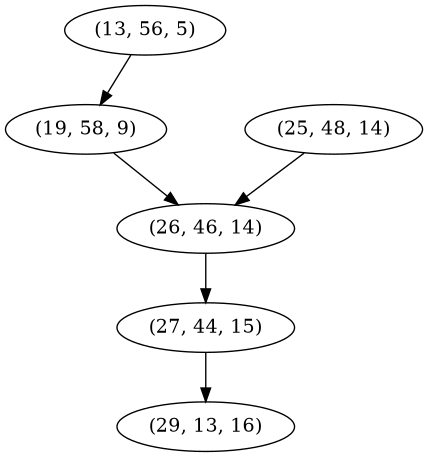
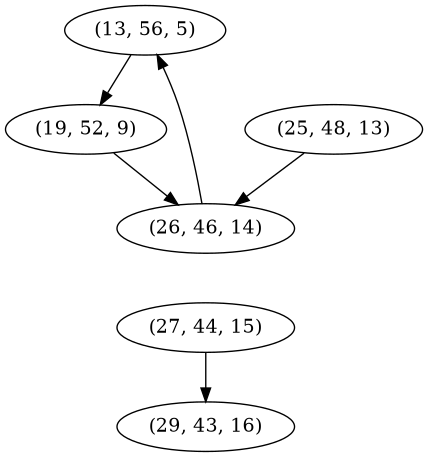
node "(19, 58, 9)": label "(19, 58, 9)" -> "(19, 52, 9)"
node "(25, 48, 14)": label "(25, 48, 14)" -> "(25, 48, 13)"
edge "(26, 46, 14)" -> "(27, 44, 15)": now "(26, 46, 14)" -> "(13, 56, 5)"
node "(29, 13, 16)": label "(29, 13, 16)" -> "(29, 43, 16)"
